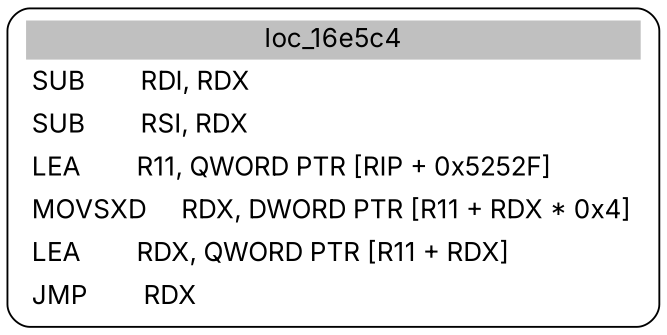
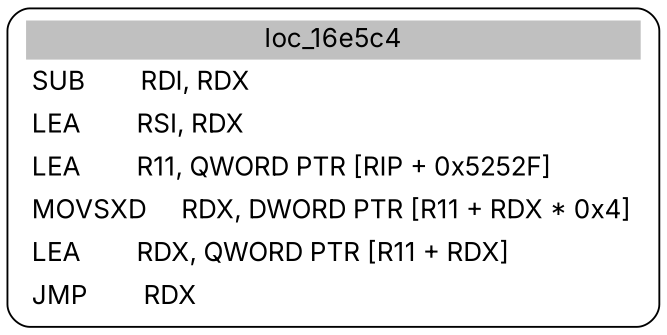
node "loc_16e5c4": text "SUB        RSI, RDX" -> "LEA        RSI, RDX"
